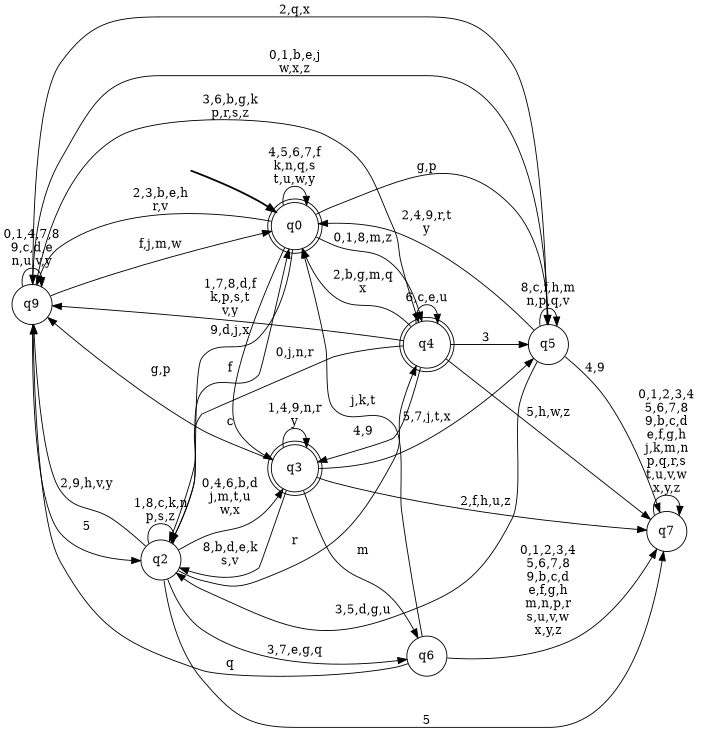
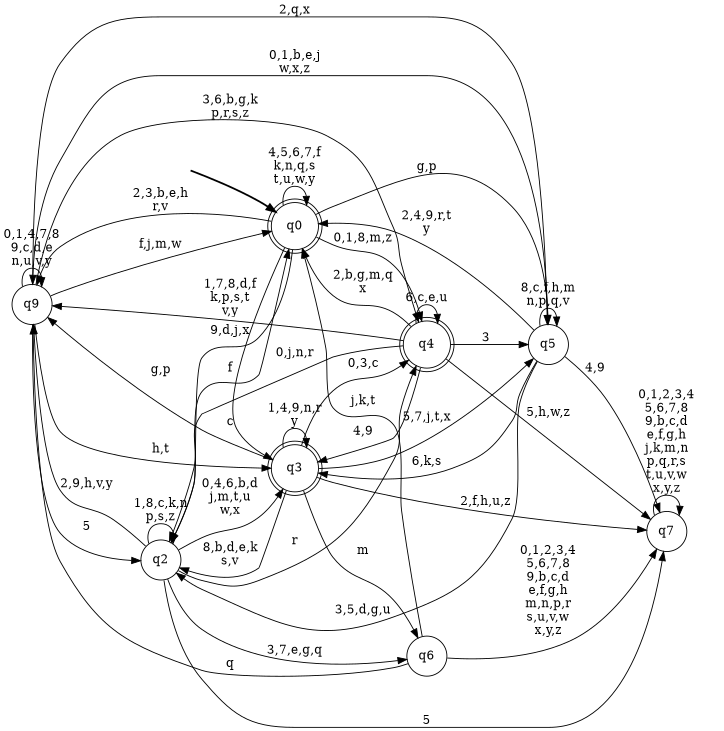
edge "q3" -> "q4": added, label "0,3,c"
edge "q9" -> "q3": added, label "h,t"
edge "q5" -> "q3": added, label "6,k,s"
